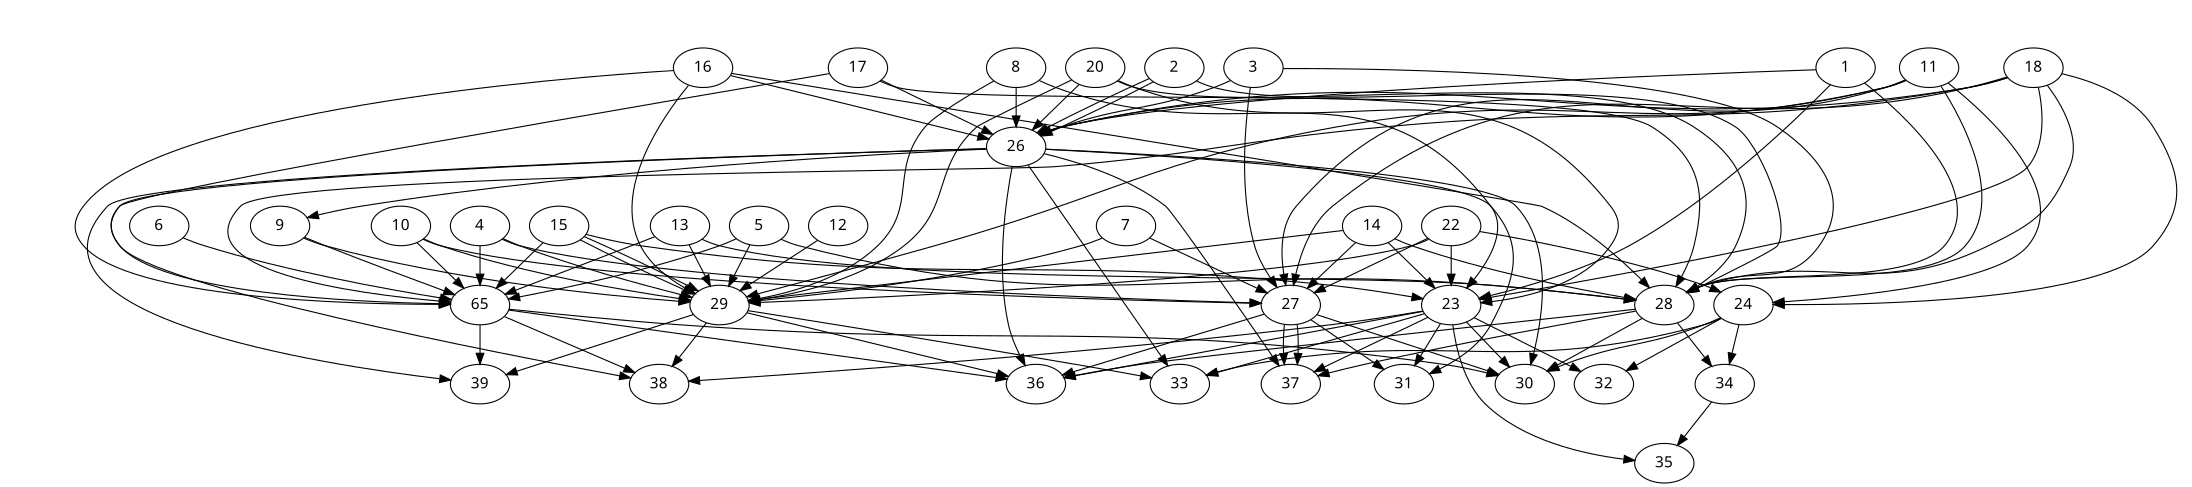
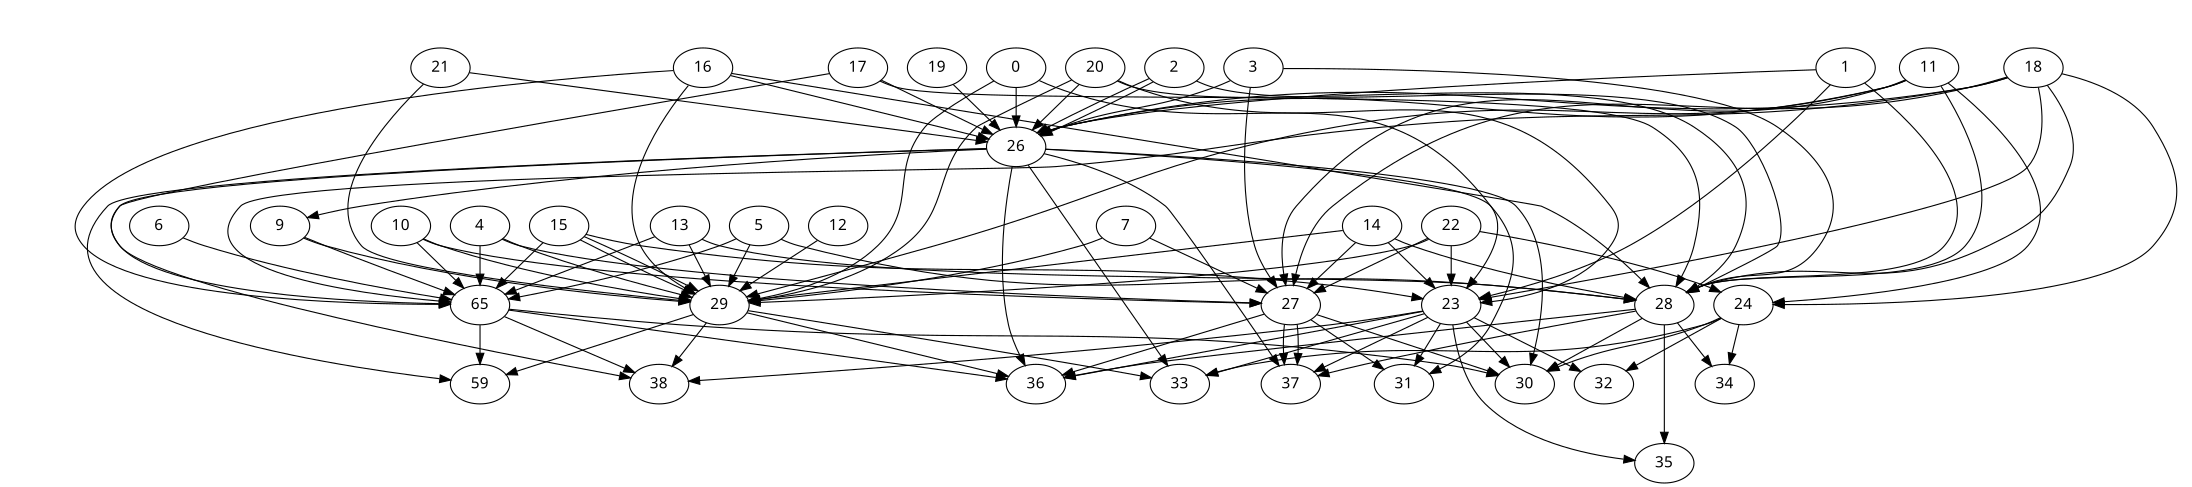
node "21": added
node "19": added
node "8": label "8" -> "0"
node "39": label "39" -> "59"
edge "34" -> "35": now "28" -> "35"
